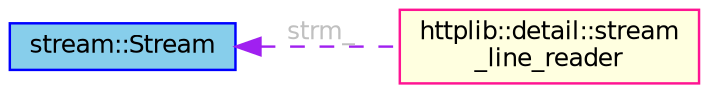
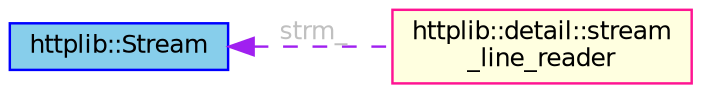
node "stream::Stream": label "stream::Stream" -> "httplib::Stream"
